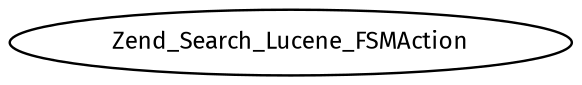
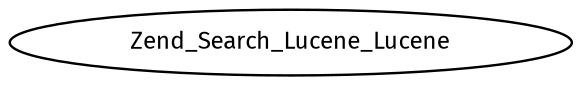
node "Zend_Search_Lucene_FSMAction": label "Zend_Search_Lucene_FSMAction" -> "Zend_Search_Lucene_Lucene"
